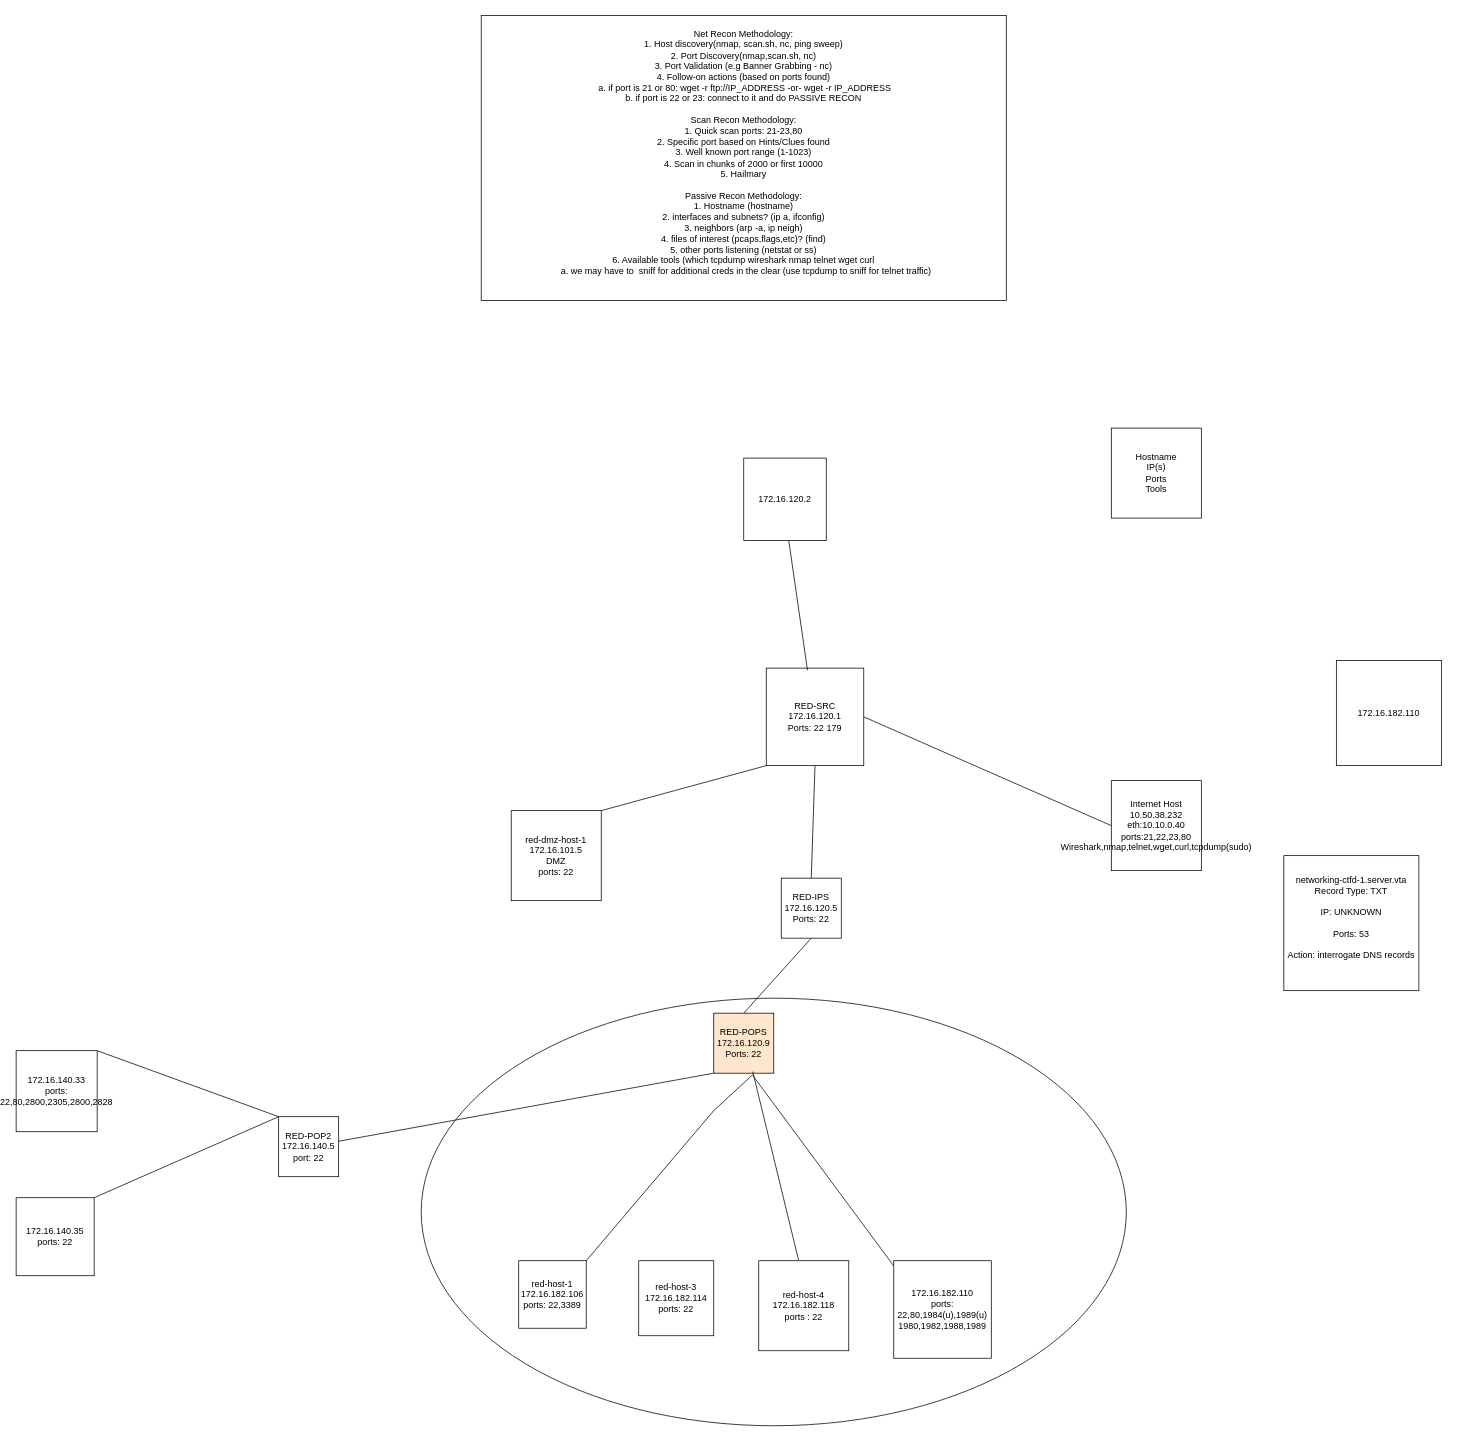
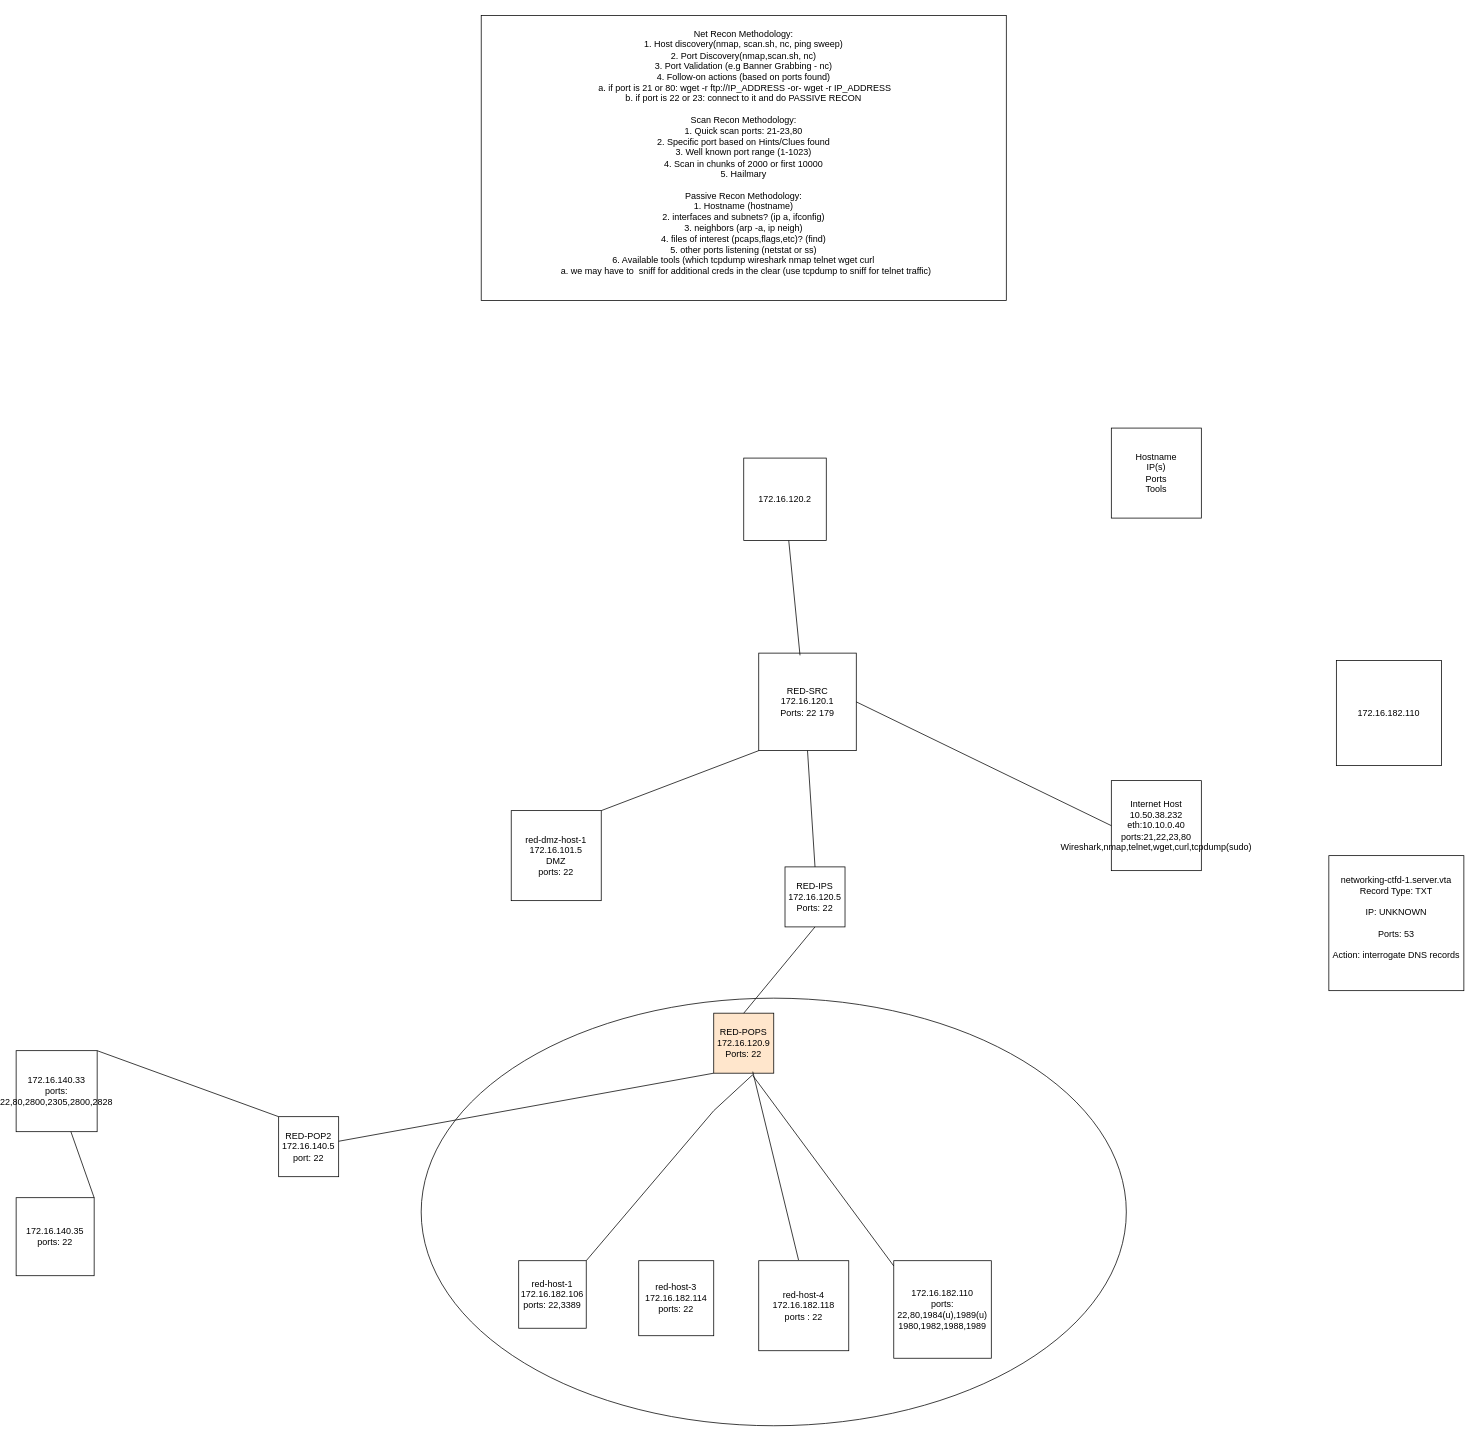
node "RED-SRC 172.16.120.1 Ports: 22 179": moved (815, 717) -> (807, 702)
node "RED-IPS 172.16.120.5 Ports: 22": moved (811, 908) -> (815, 897)
node "networking-ctfd-1.server.vta Record Type: TXT IP: UNKNOWN Ports: 53 Action: interrogate DNS records": moved (1351, 923) -> (1396, 923)
edge "RED-POP2 172.16.140.5 port: 22" -- "172.16.140.35 ports: 22": now "172.16.140.33 ports: 22,80,2800,2305,2800,2828" -- "172.16.140.35 ports: 22"
